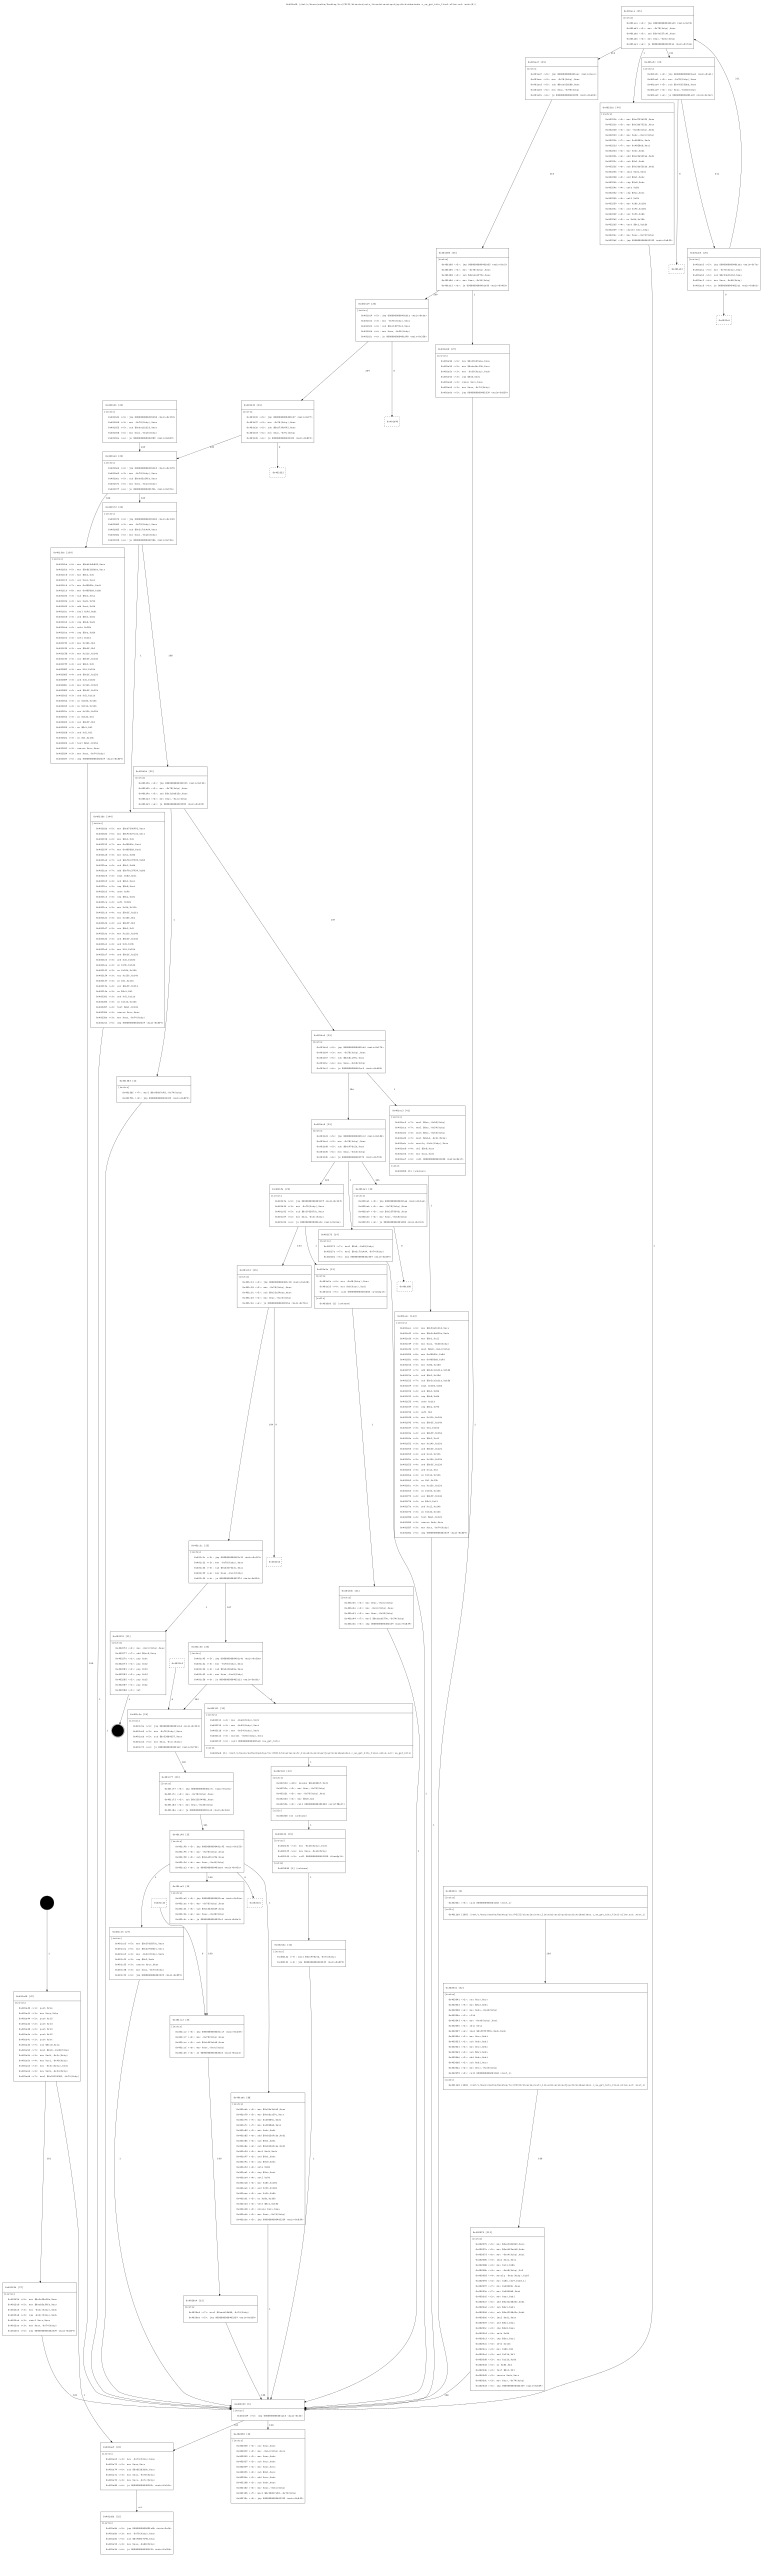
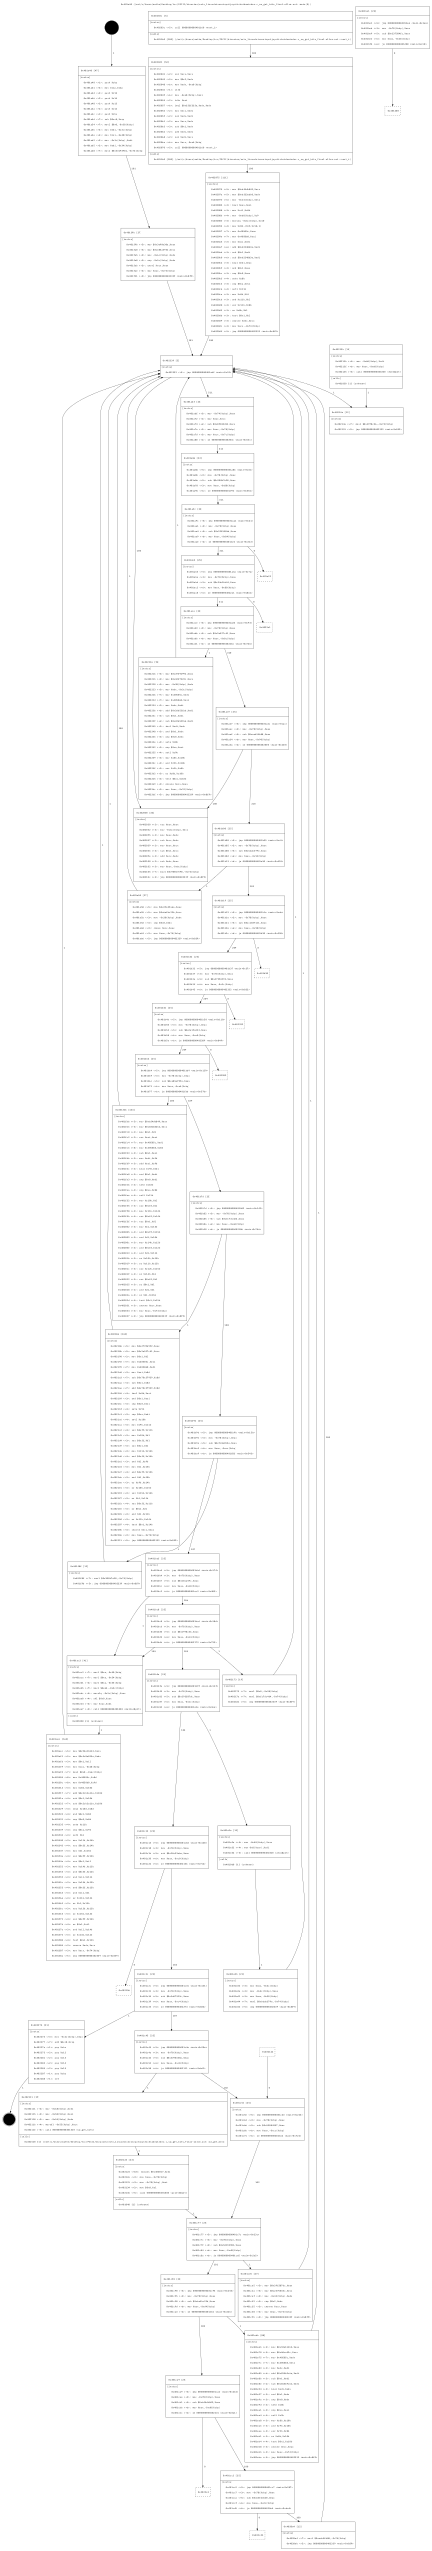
edge "0x401ace [25]" -> "0x401a9c [25]": now "0x401a86 [22]" -> "0x401a9c [25]"
edge "0x401b32 [25]" -> "0x401b64 [25]": now "0x401b32 [25]" -> "0x401b4b [25]"
edge "0x401ae7 [25]" -> "0x4020f0 [33]": added, label "100"
node "0x402289": added
edge "0x401bc8 [25]" -> "0x401be1 [25]": now "0x401bc8 [25]" -> "0x401ec3 [41]"
edge "0x402124 [23]" -> "0x40213b [15]": now "0x402124 [23]" -> "0x401c77 [25]"
edge "0x401c90 [25]" -> "0x4022e1": now "0x401ca9 [25]" -> "0x4022e1"
edge "0x401c90 [25]" -> "0x401ce5 [27]": now "0x401c77 [25]" -> "0x401ce5 [27]"
edge "0x401cdb" -> "0x401cc2 [25]": reversed
edge "0x40214a [12]" -> "0x402339 [5]": reversed
edge "0x401a40 [47]" -> "0x401a6f [23]": removed, label "1"
